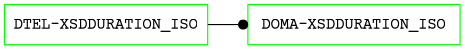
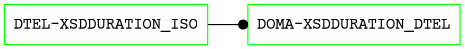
node "DOMA-XSDDURATION_ISO": label "DOMA-XSDDURATION_ISO" -> "DOMA-XSDDURATION_DTEL"
